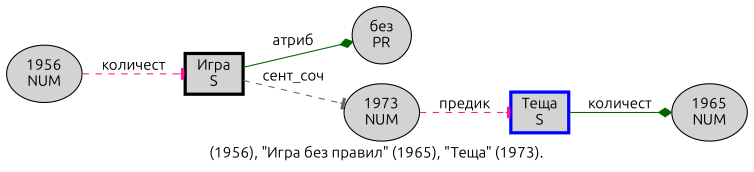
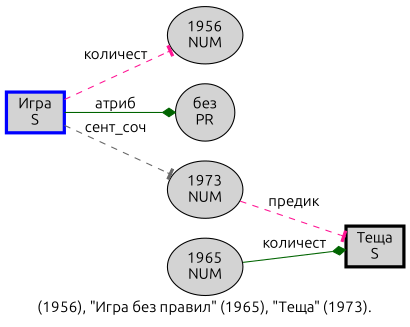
edge "1956 NUM" -> "Игра S": reversed
node "Игра S": color black -> blue
node "Теща S": color blue -> black
edge "Теща S" -> "1965 NUM": reversed
